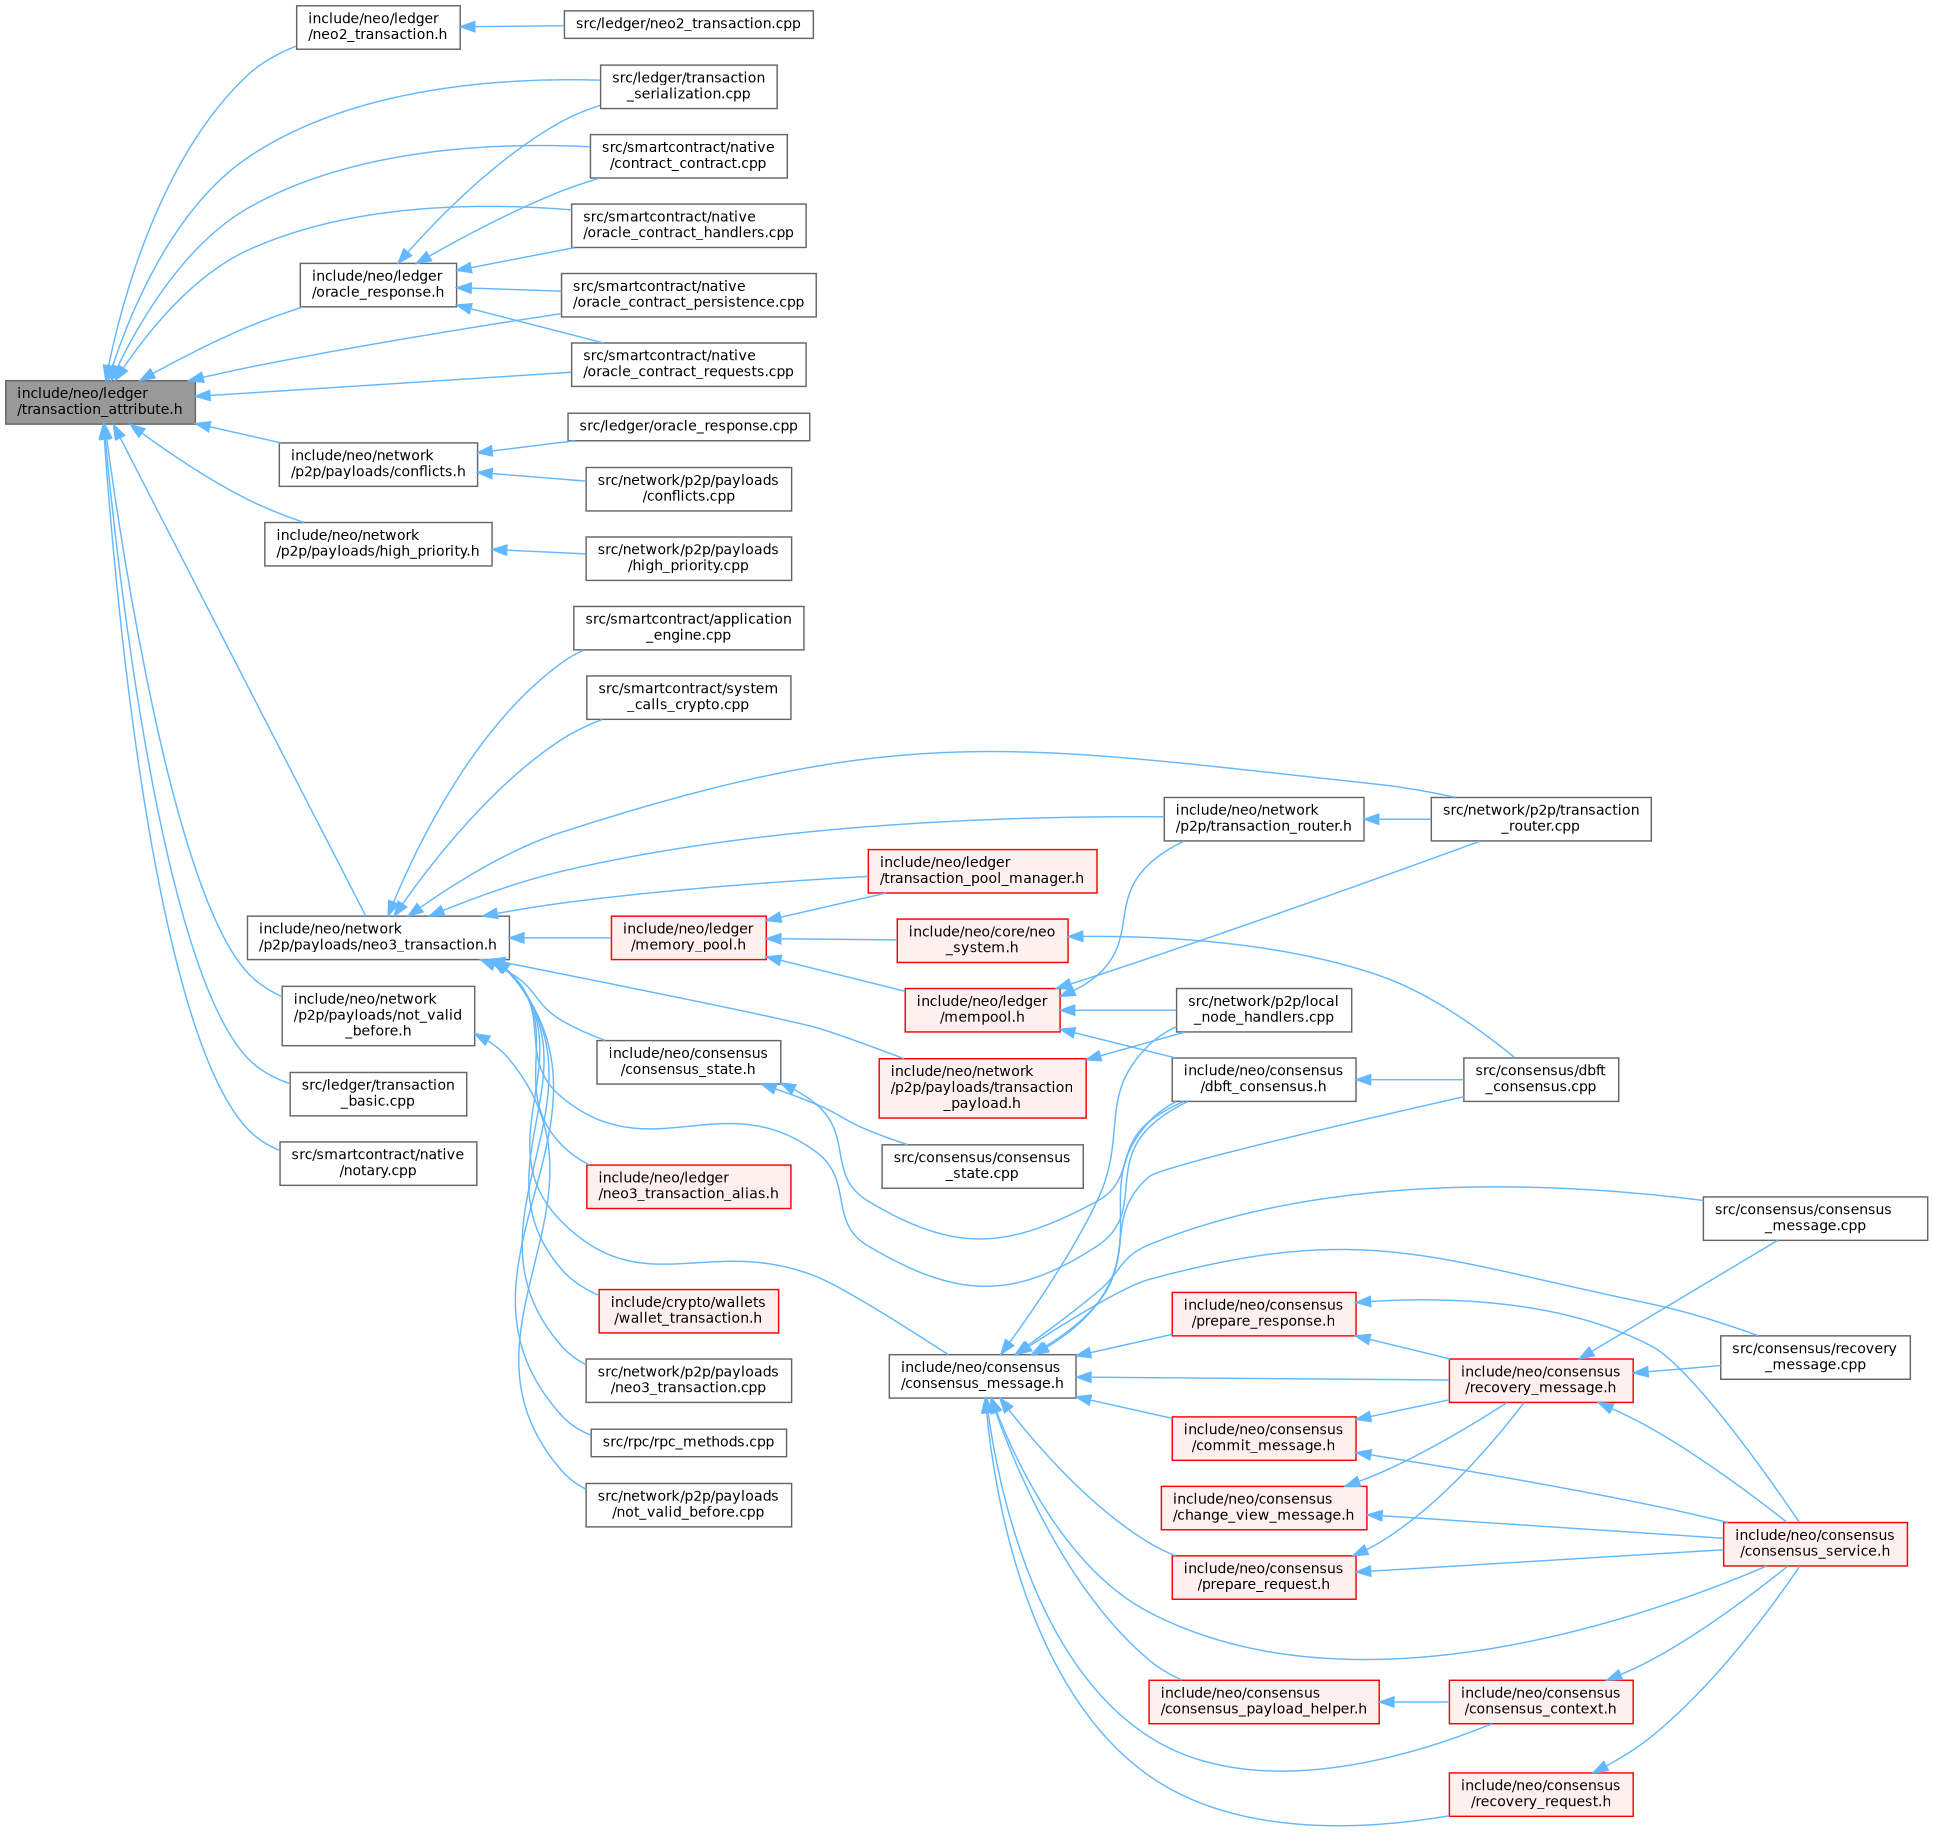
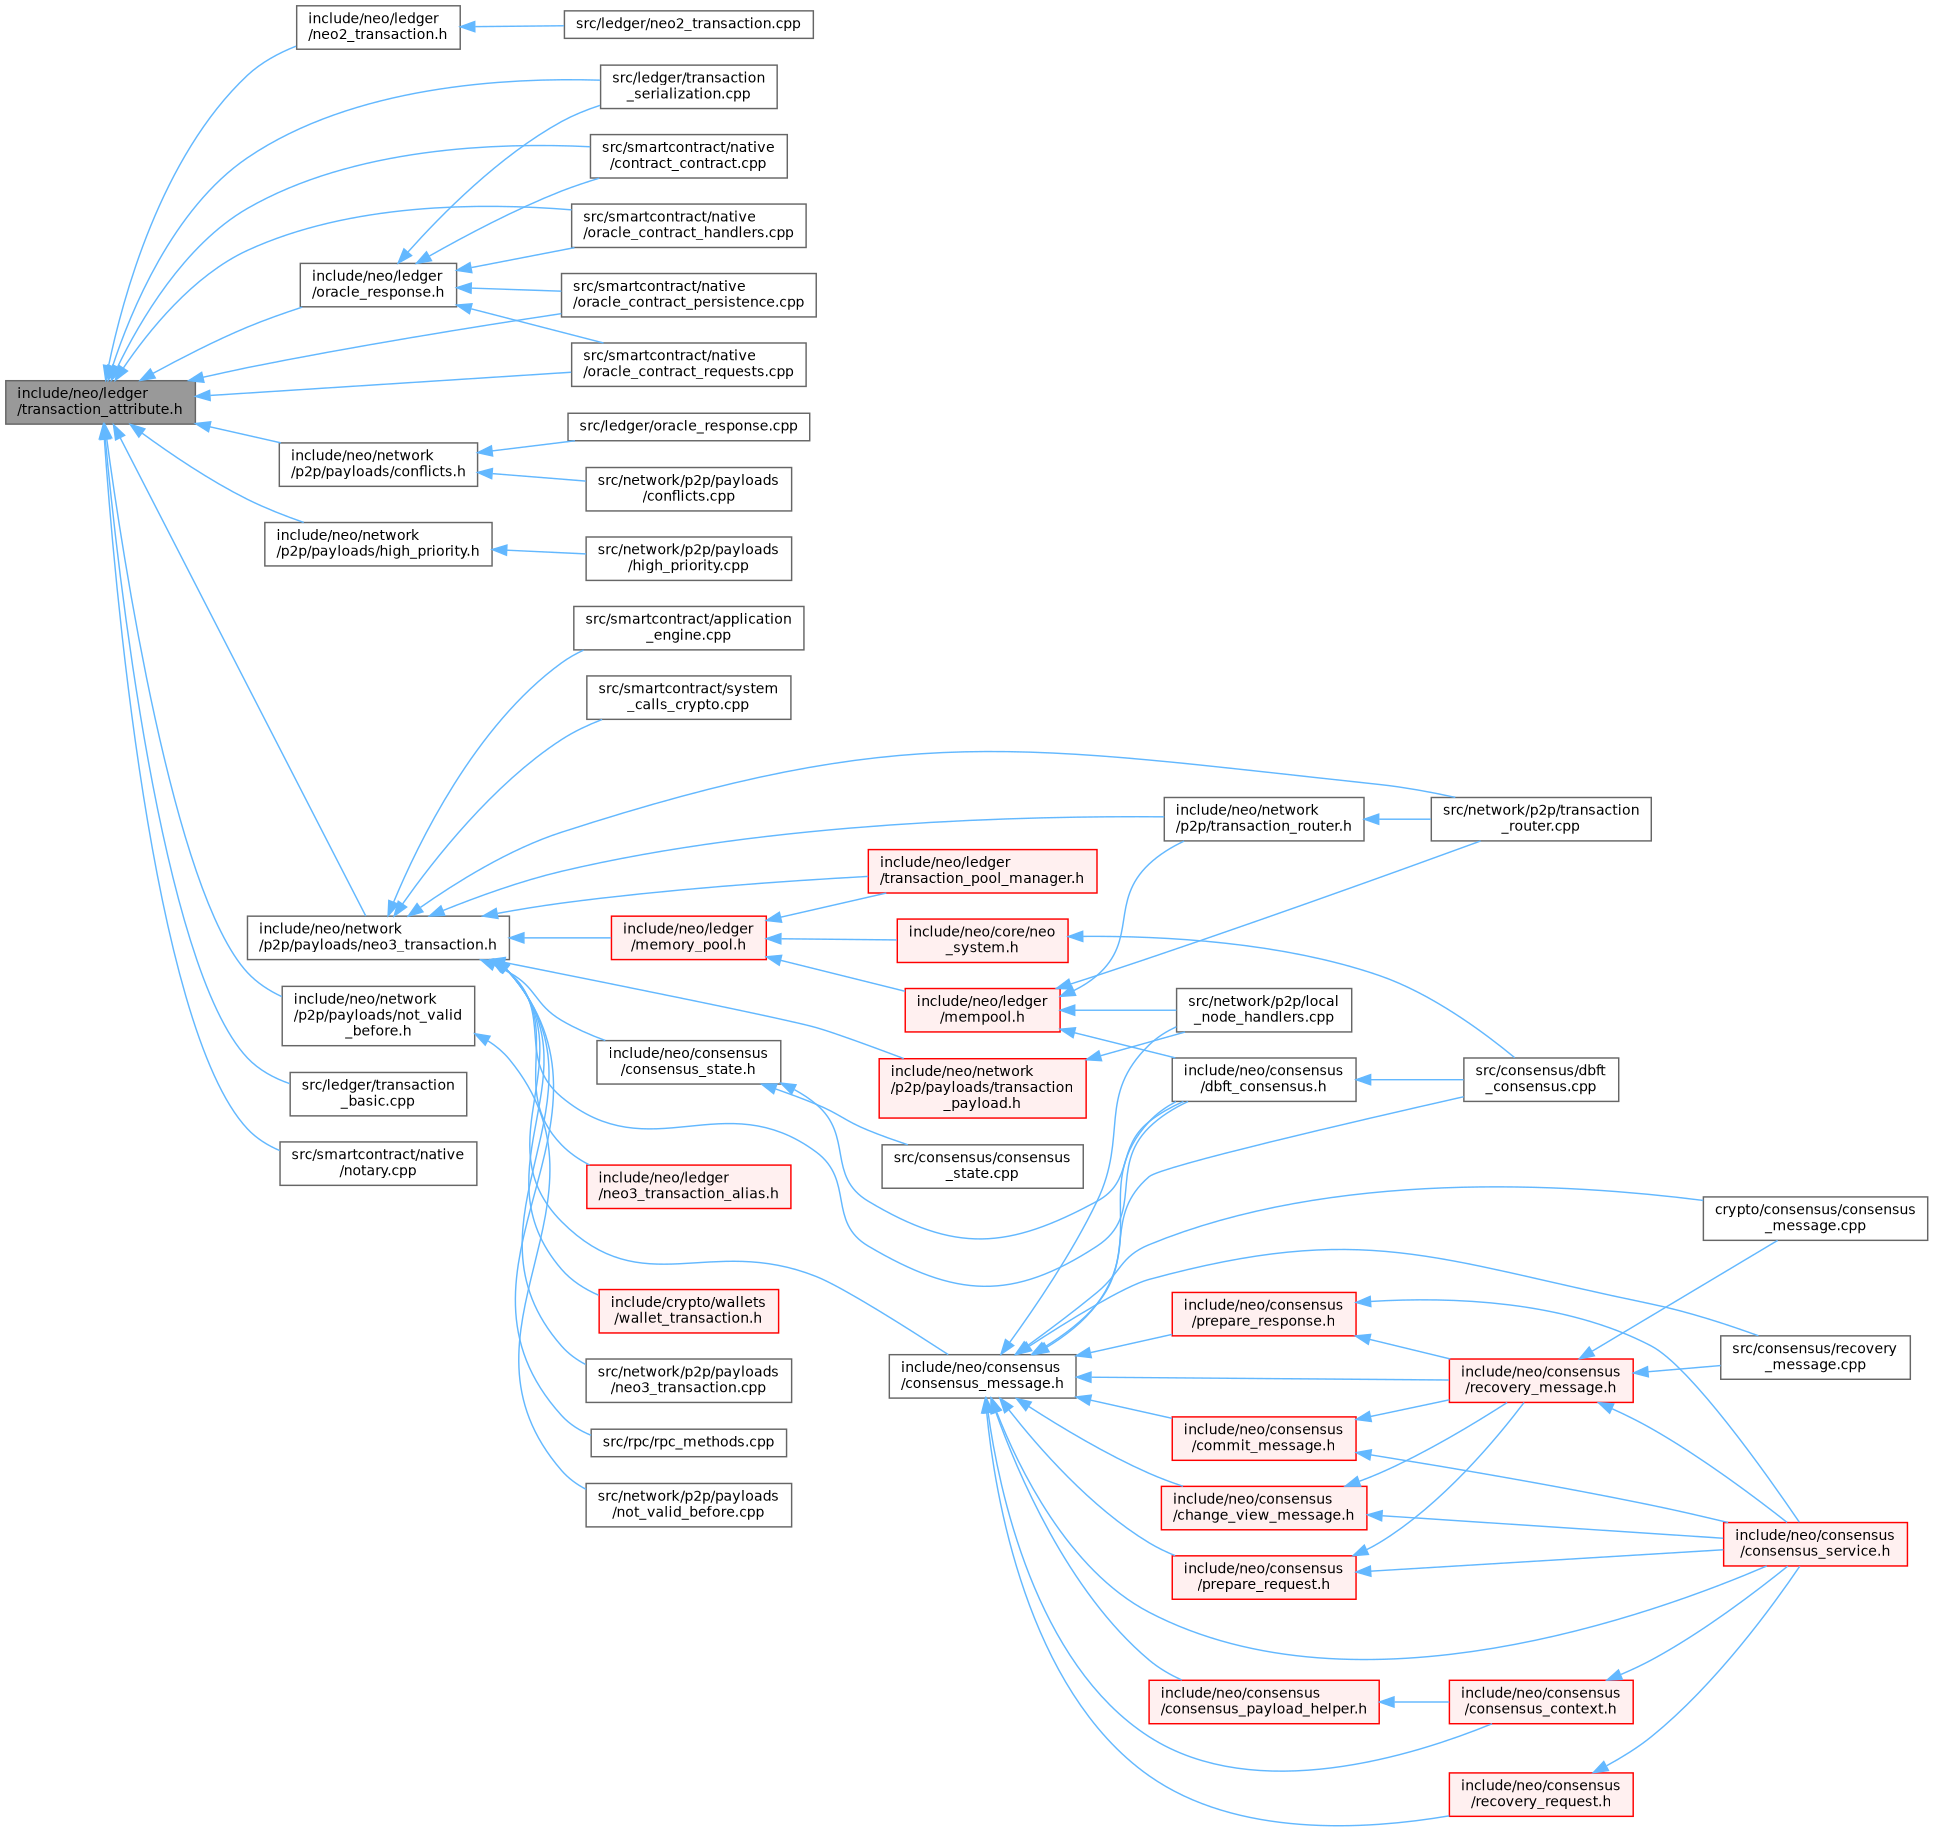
node "src/consensus/consensus _message.cpp": label "src/consensus/consensus _message.cpp" -> "crypto/consensus/consensus _message.cpp"
edge "include/neo/consensus /change_view_message.h" -> "include/neo/consensus /consensus_message.h": added
